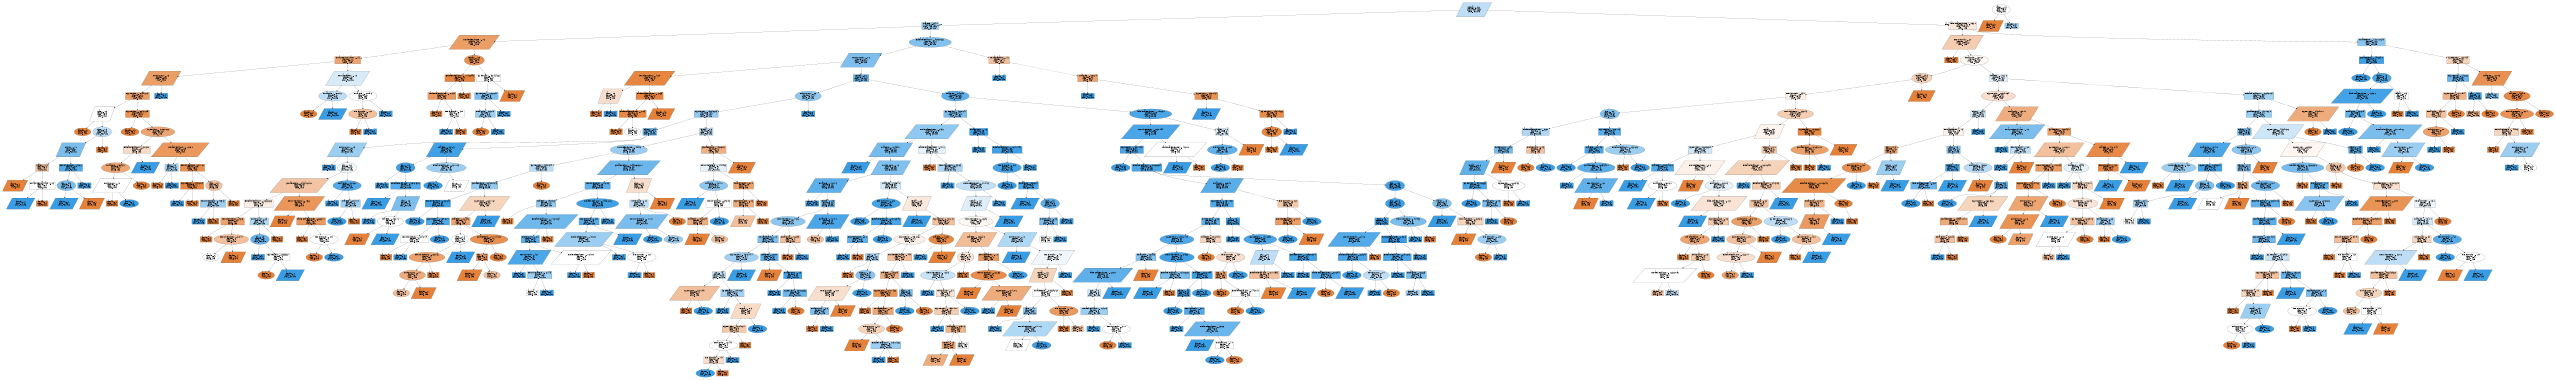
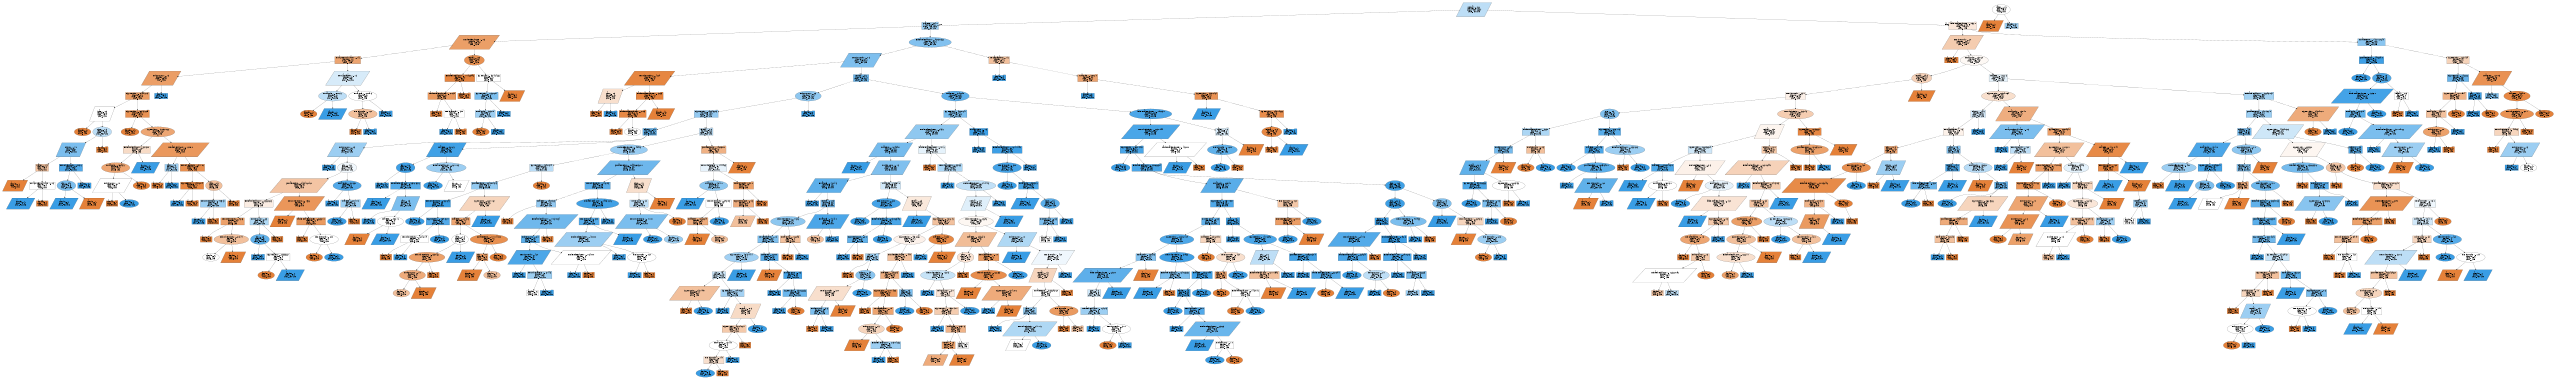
node "samples = 17 value = [0, 23] class = No Sale": fillcolor #e5813999 -> #399de5ff
edge "Type <= 0.5 samples = 4 value = [1, 3] class = No Sale" -> "Vertical <= 30.5 samples = 3 value = [1, 2] class = No Sale": now "samples = 21 value = [29, 0] class = Sale" -> "Vertical <= 30.5 samples = 3 value = [1, 2] class = No Sale"
